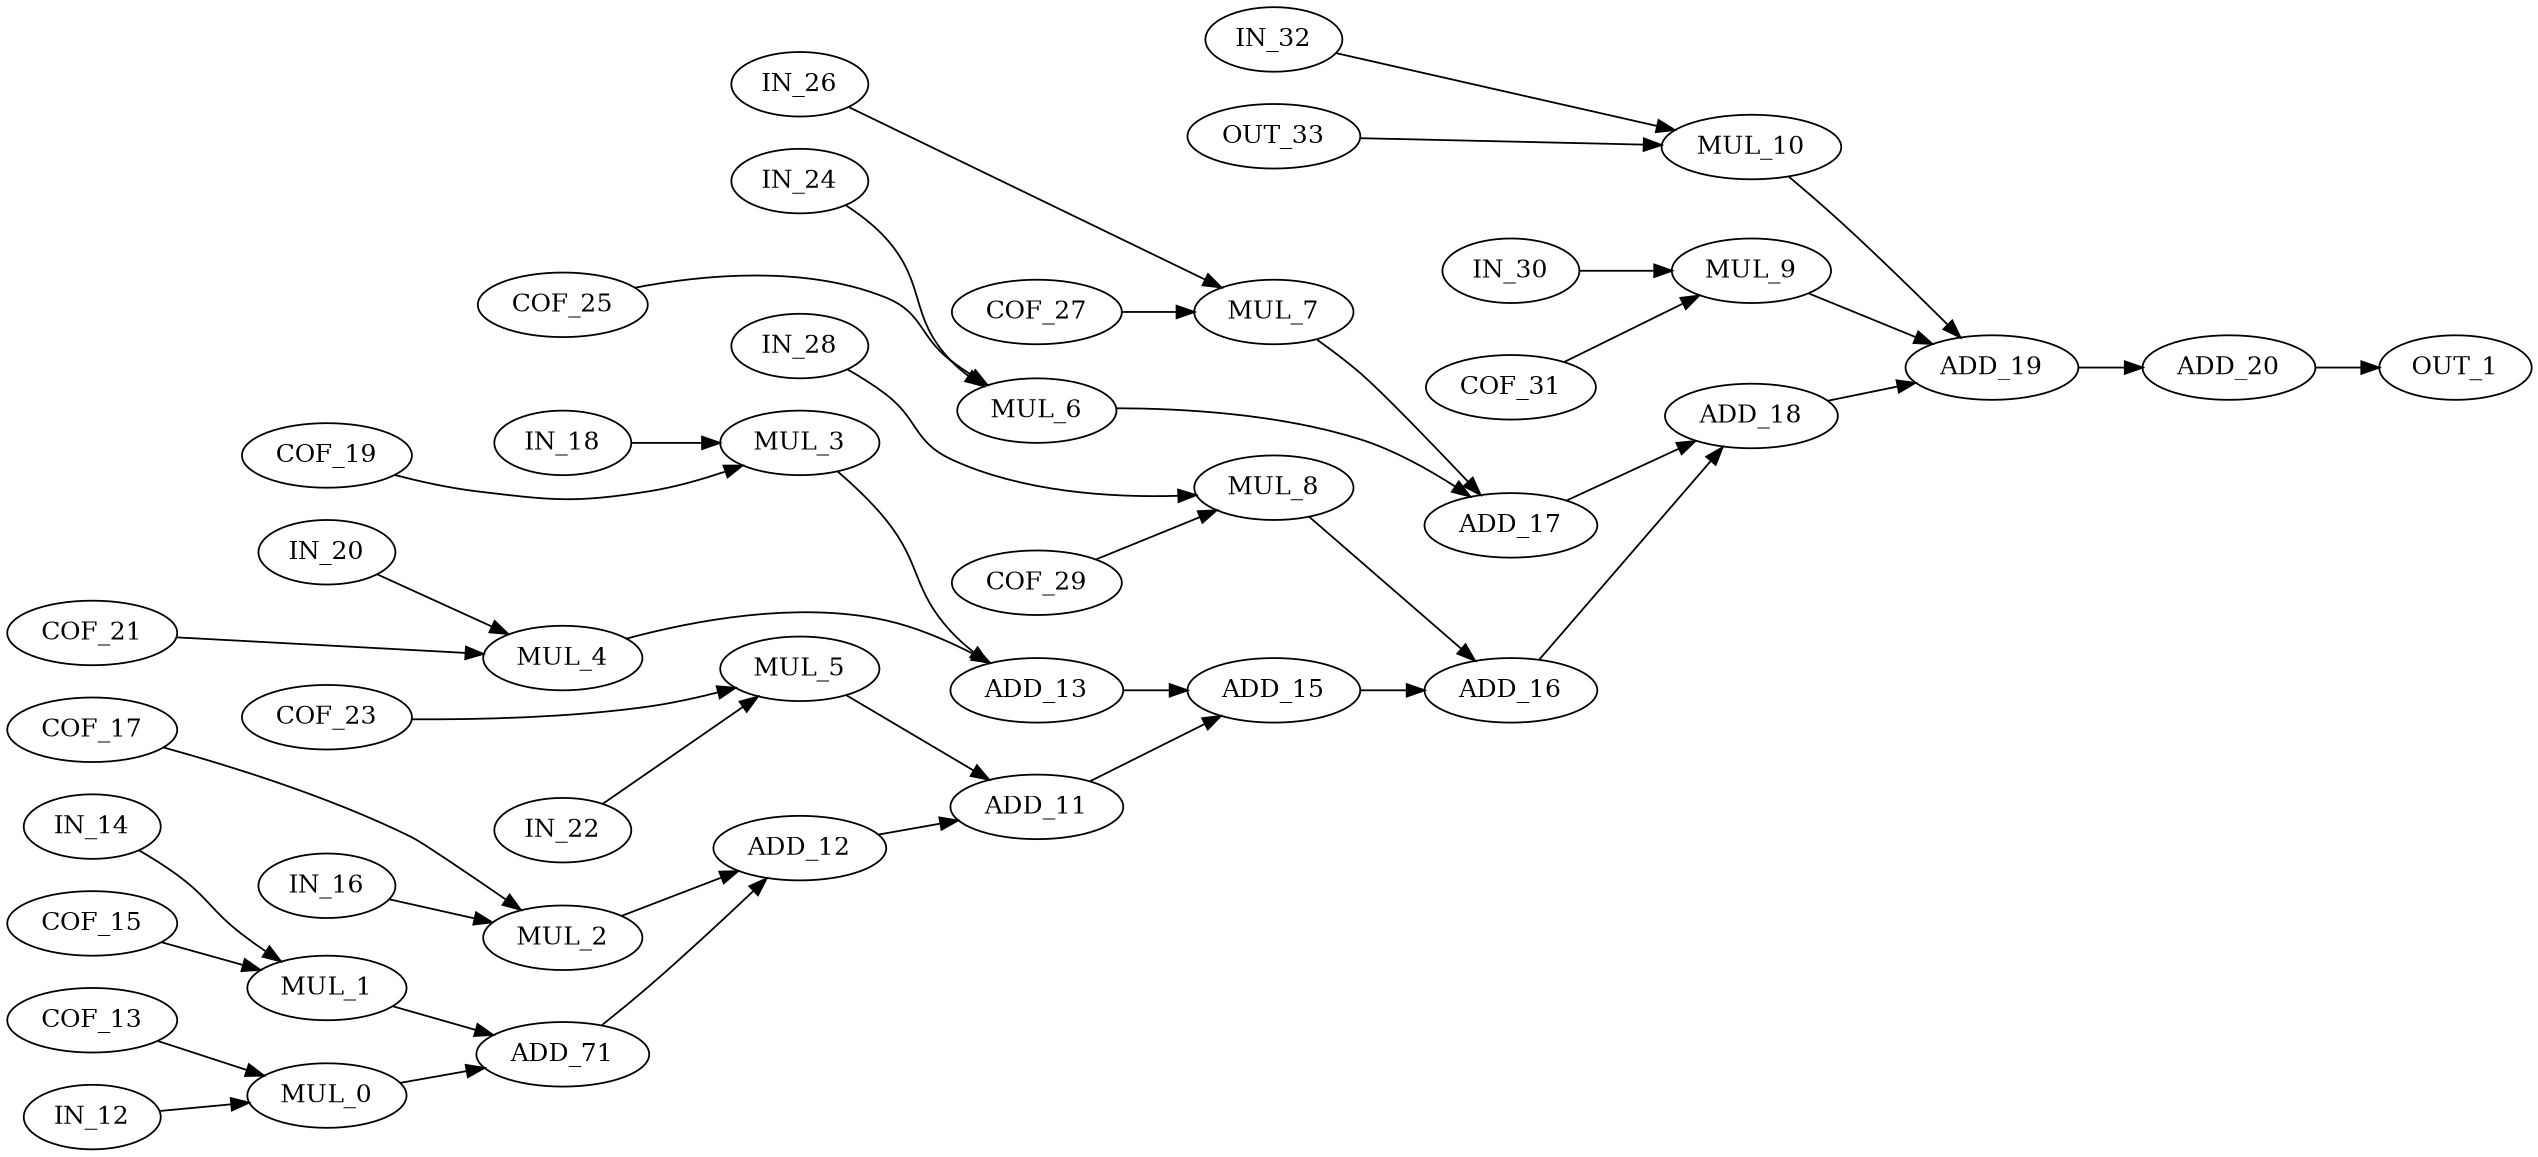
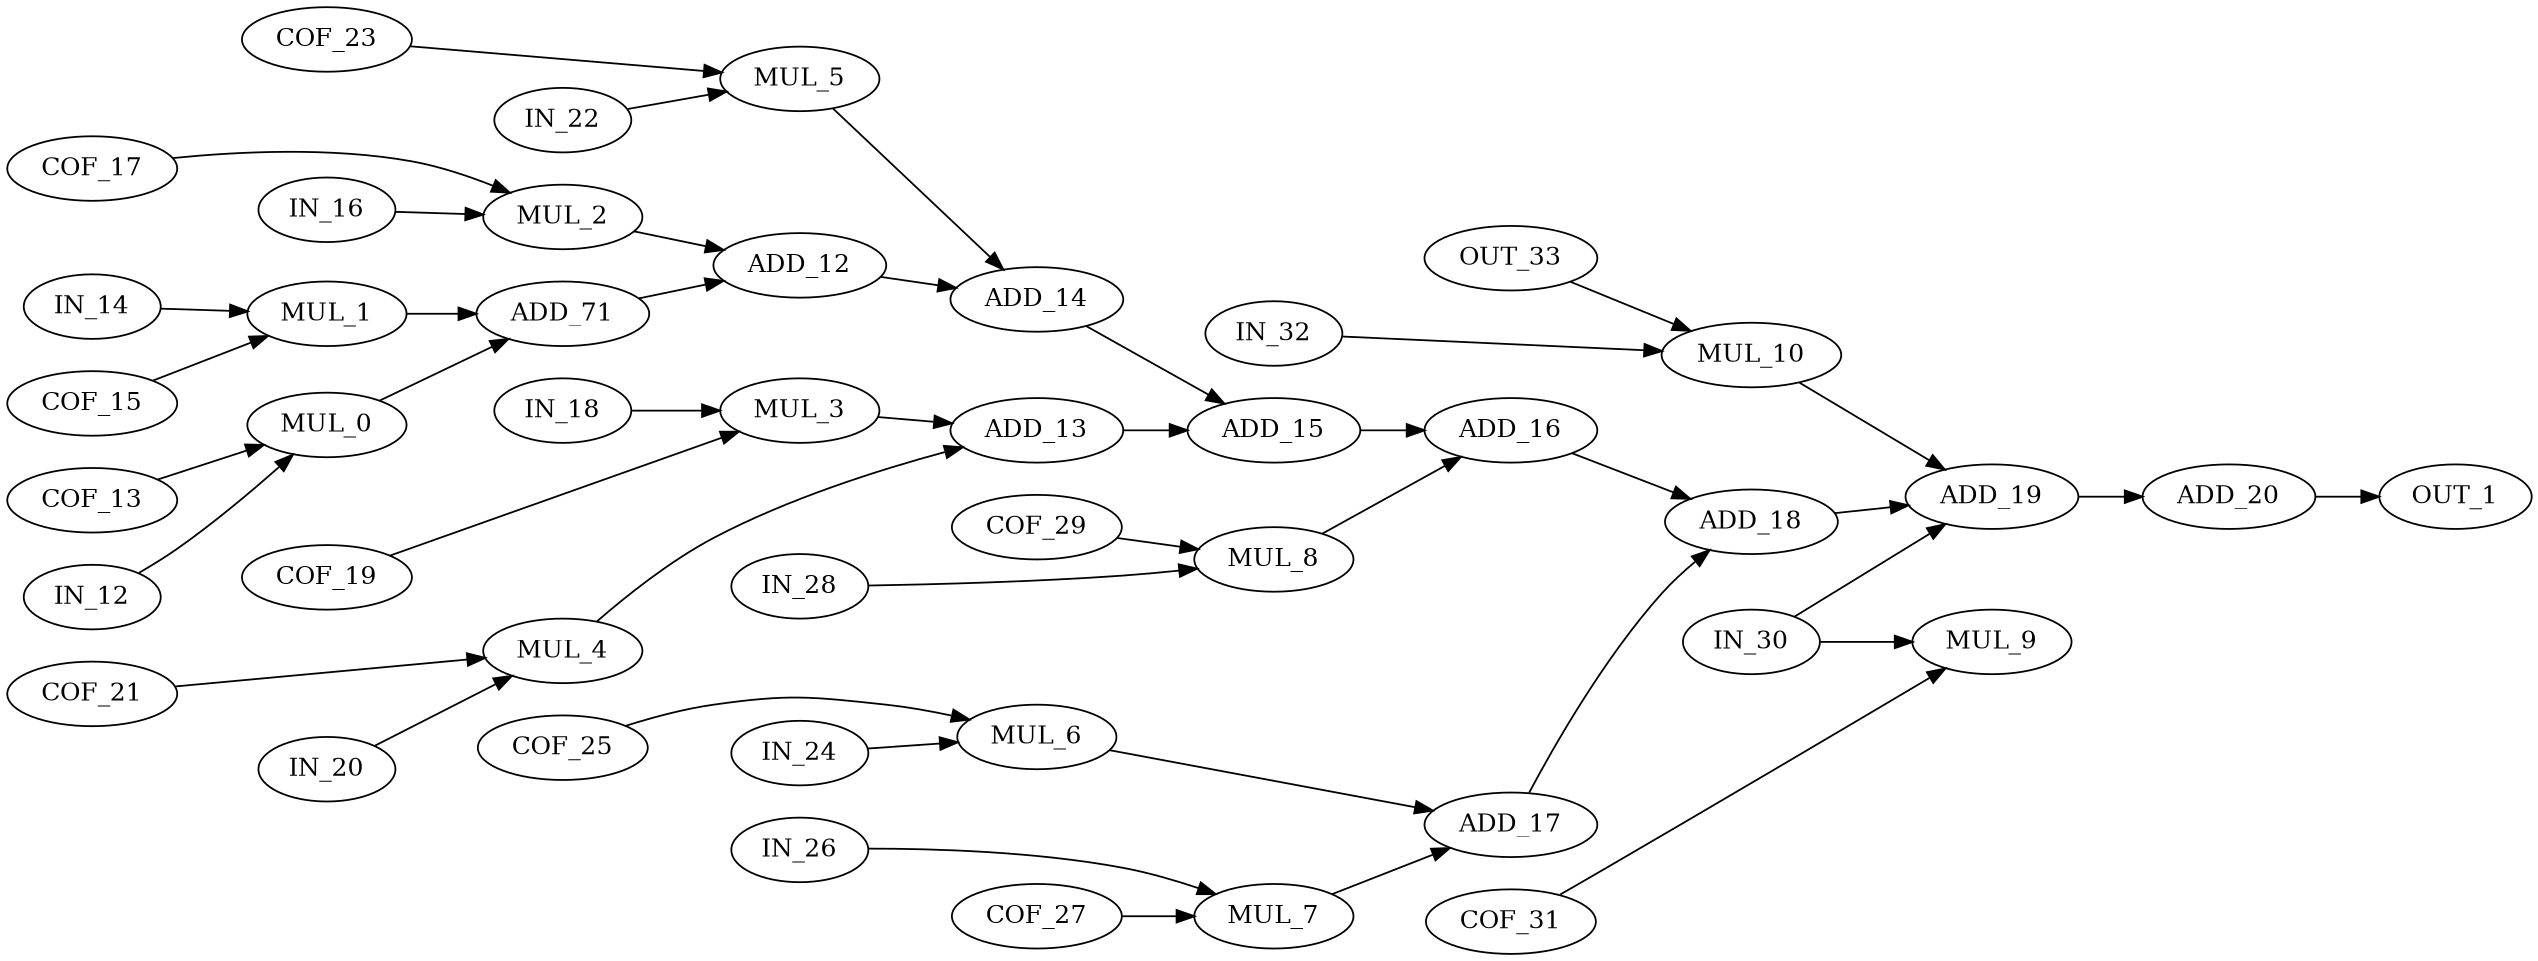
edge "MUL_9" -> "ADD_19": now "IN_30" -> "ADD_19"
node "ADD_11": label "ADD_11" -> "ADD_14"
